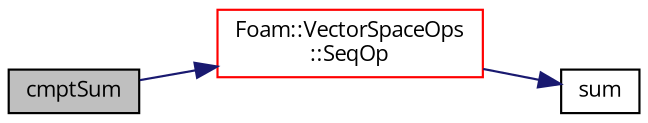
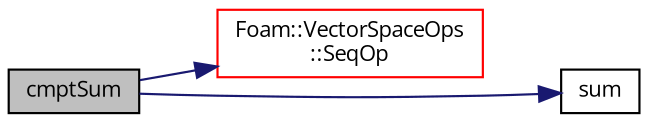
edge "Foam::VectorSpaceOps ::SeqOp" -> "sum": now "cmptSum" -> "sum"
